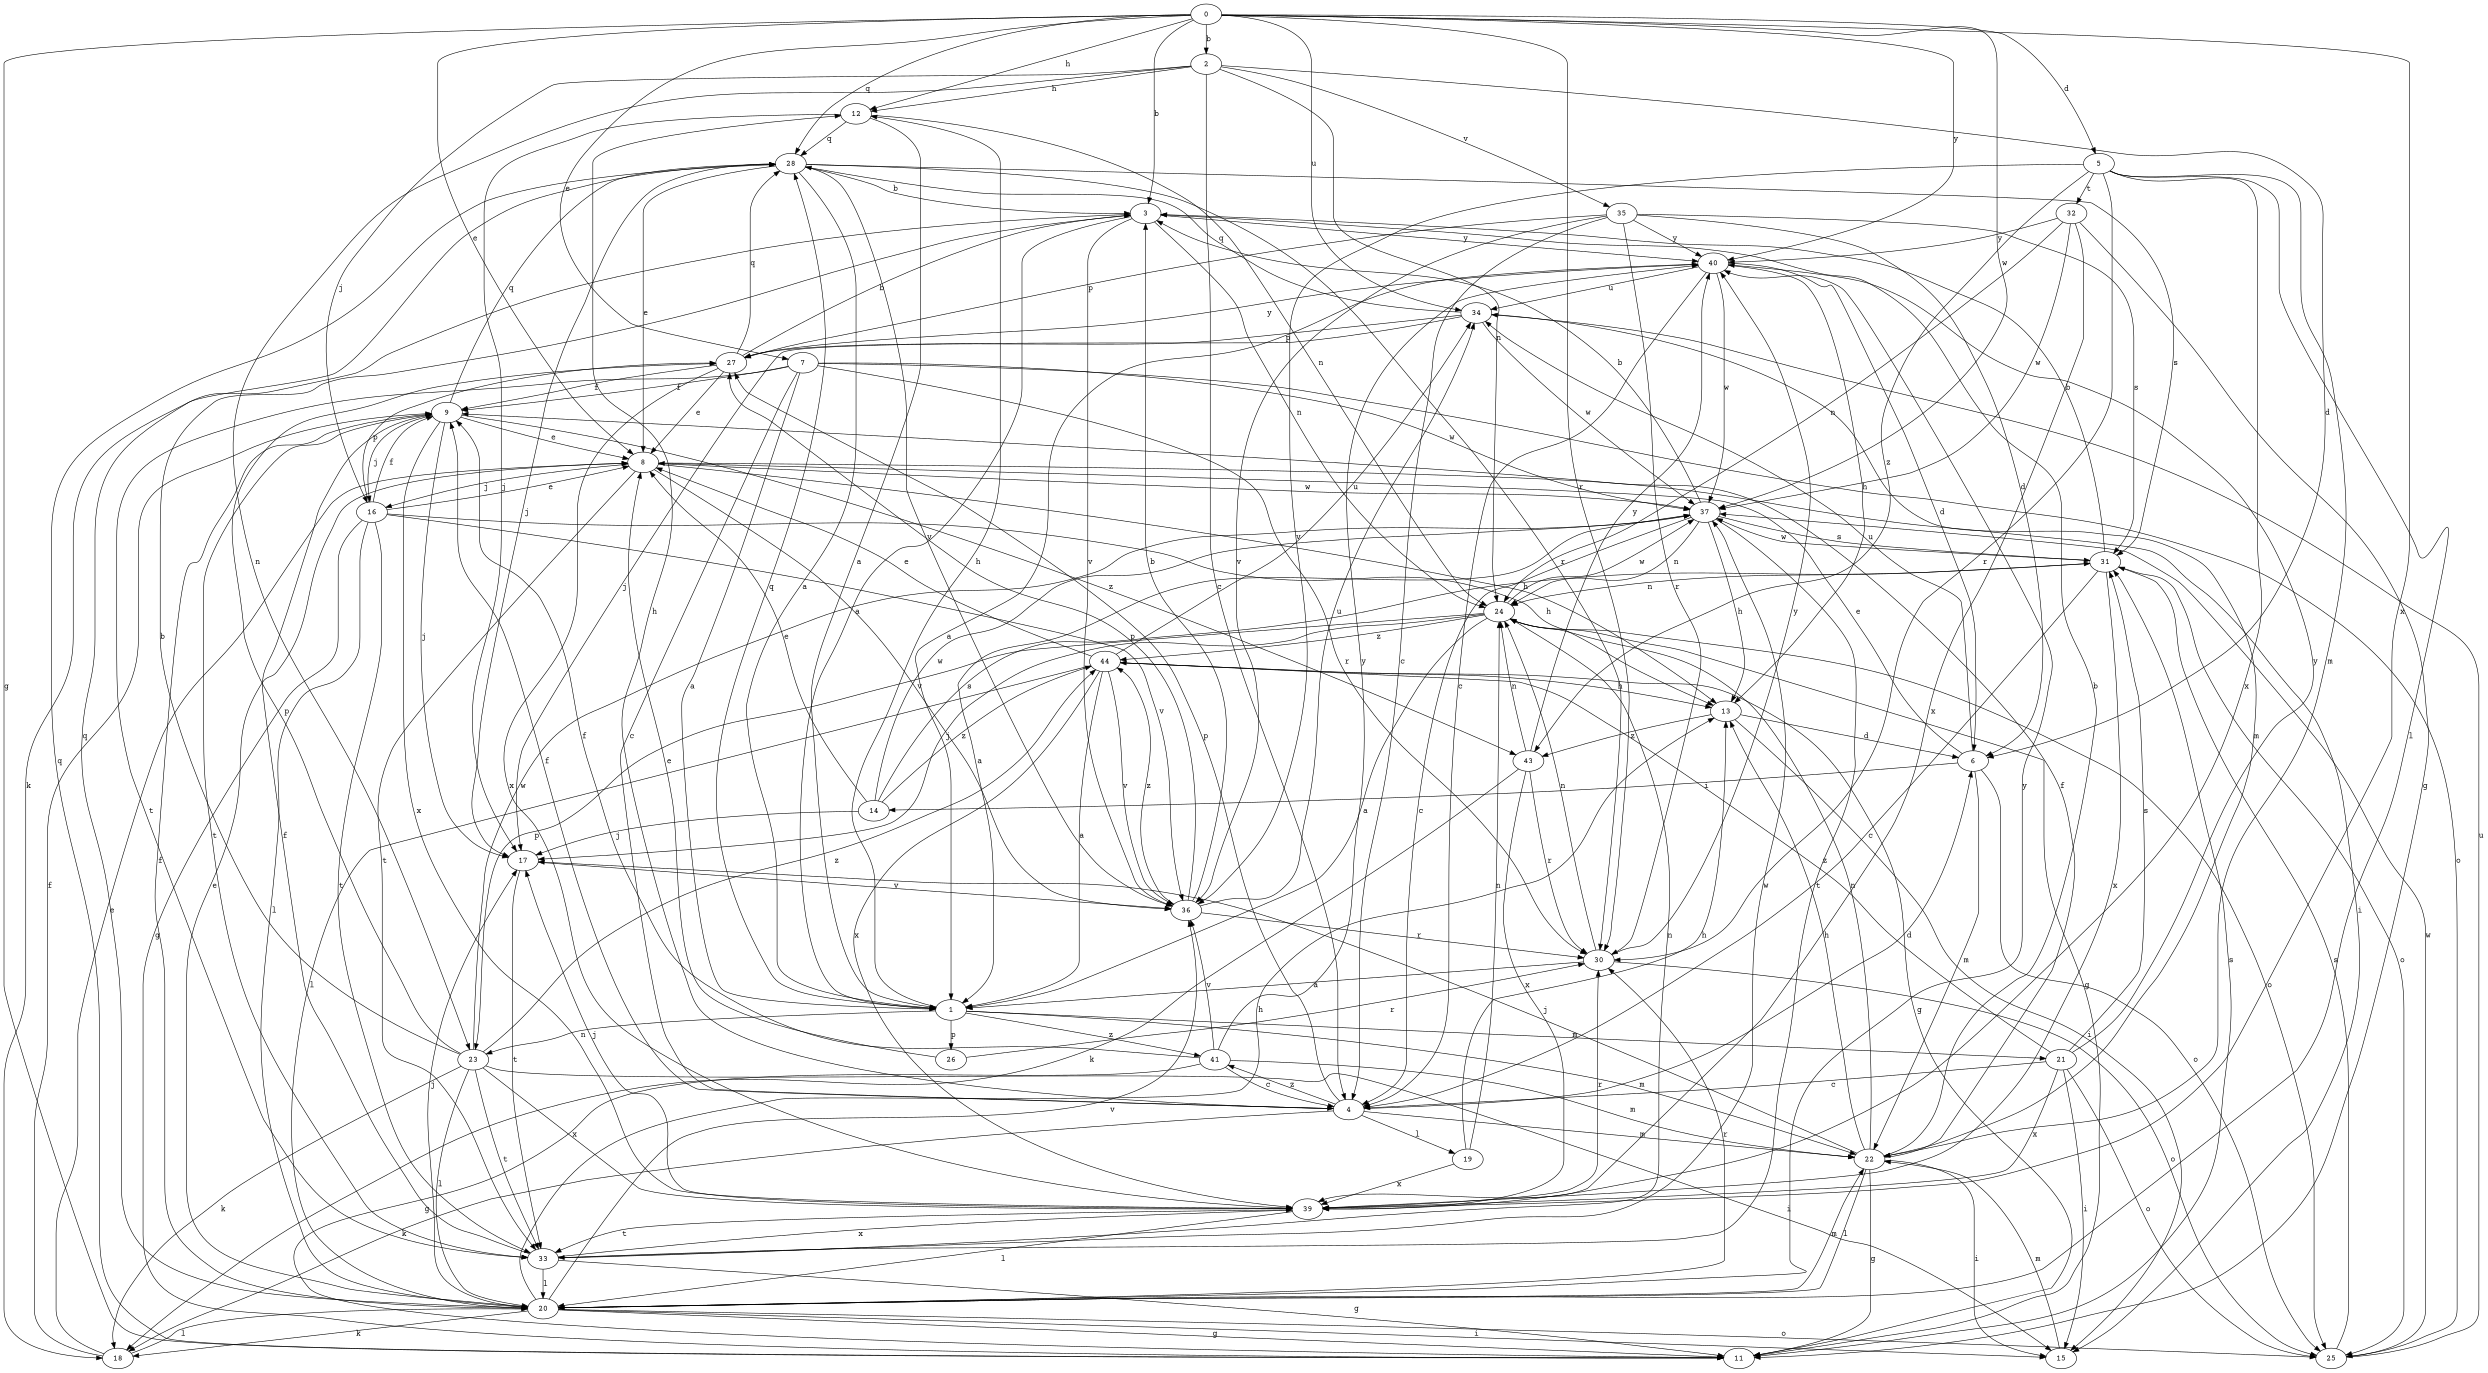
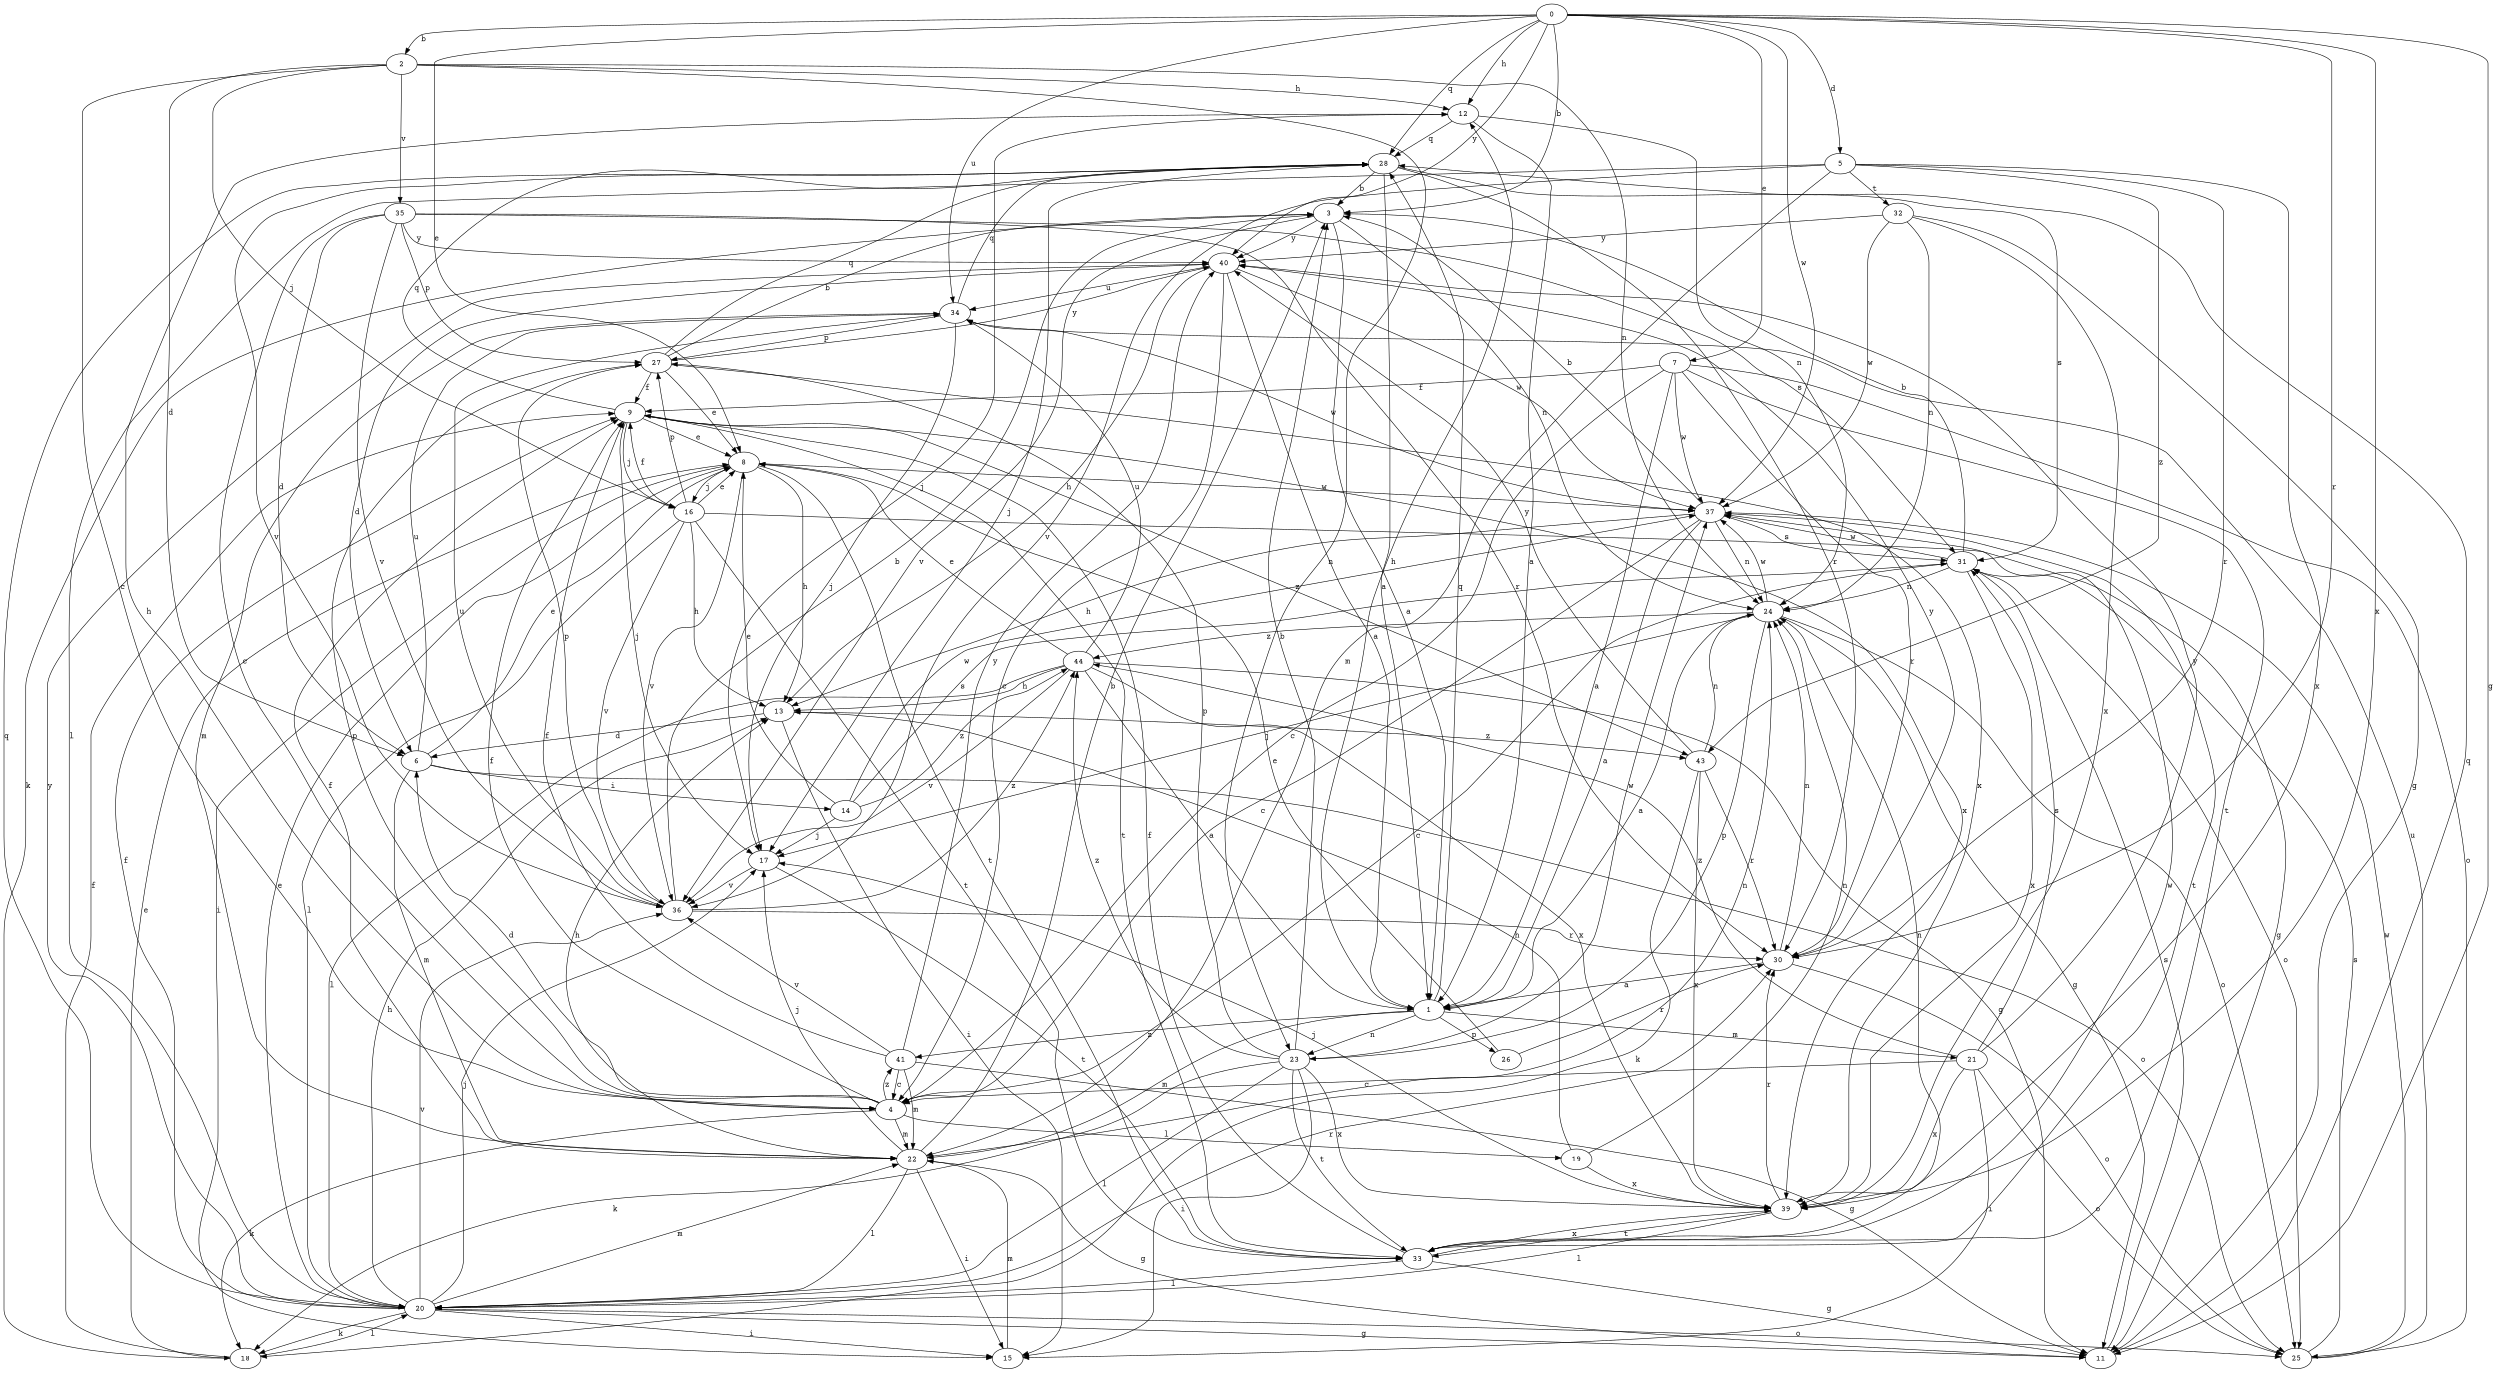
edge "28" -> "8": removed, label "e"
